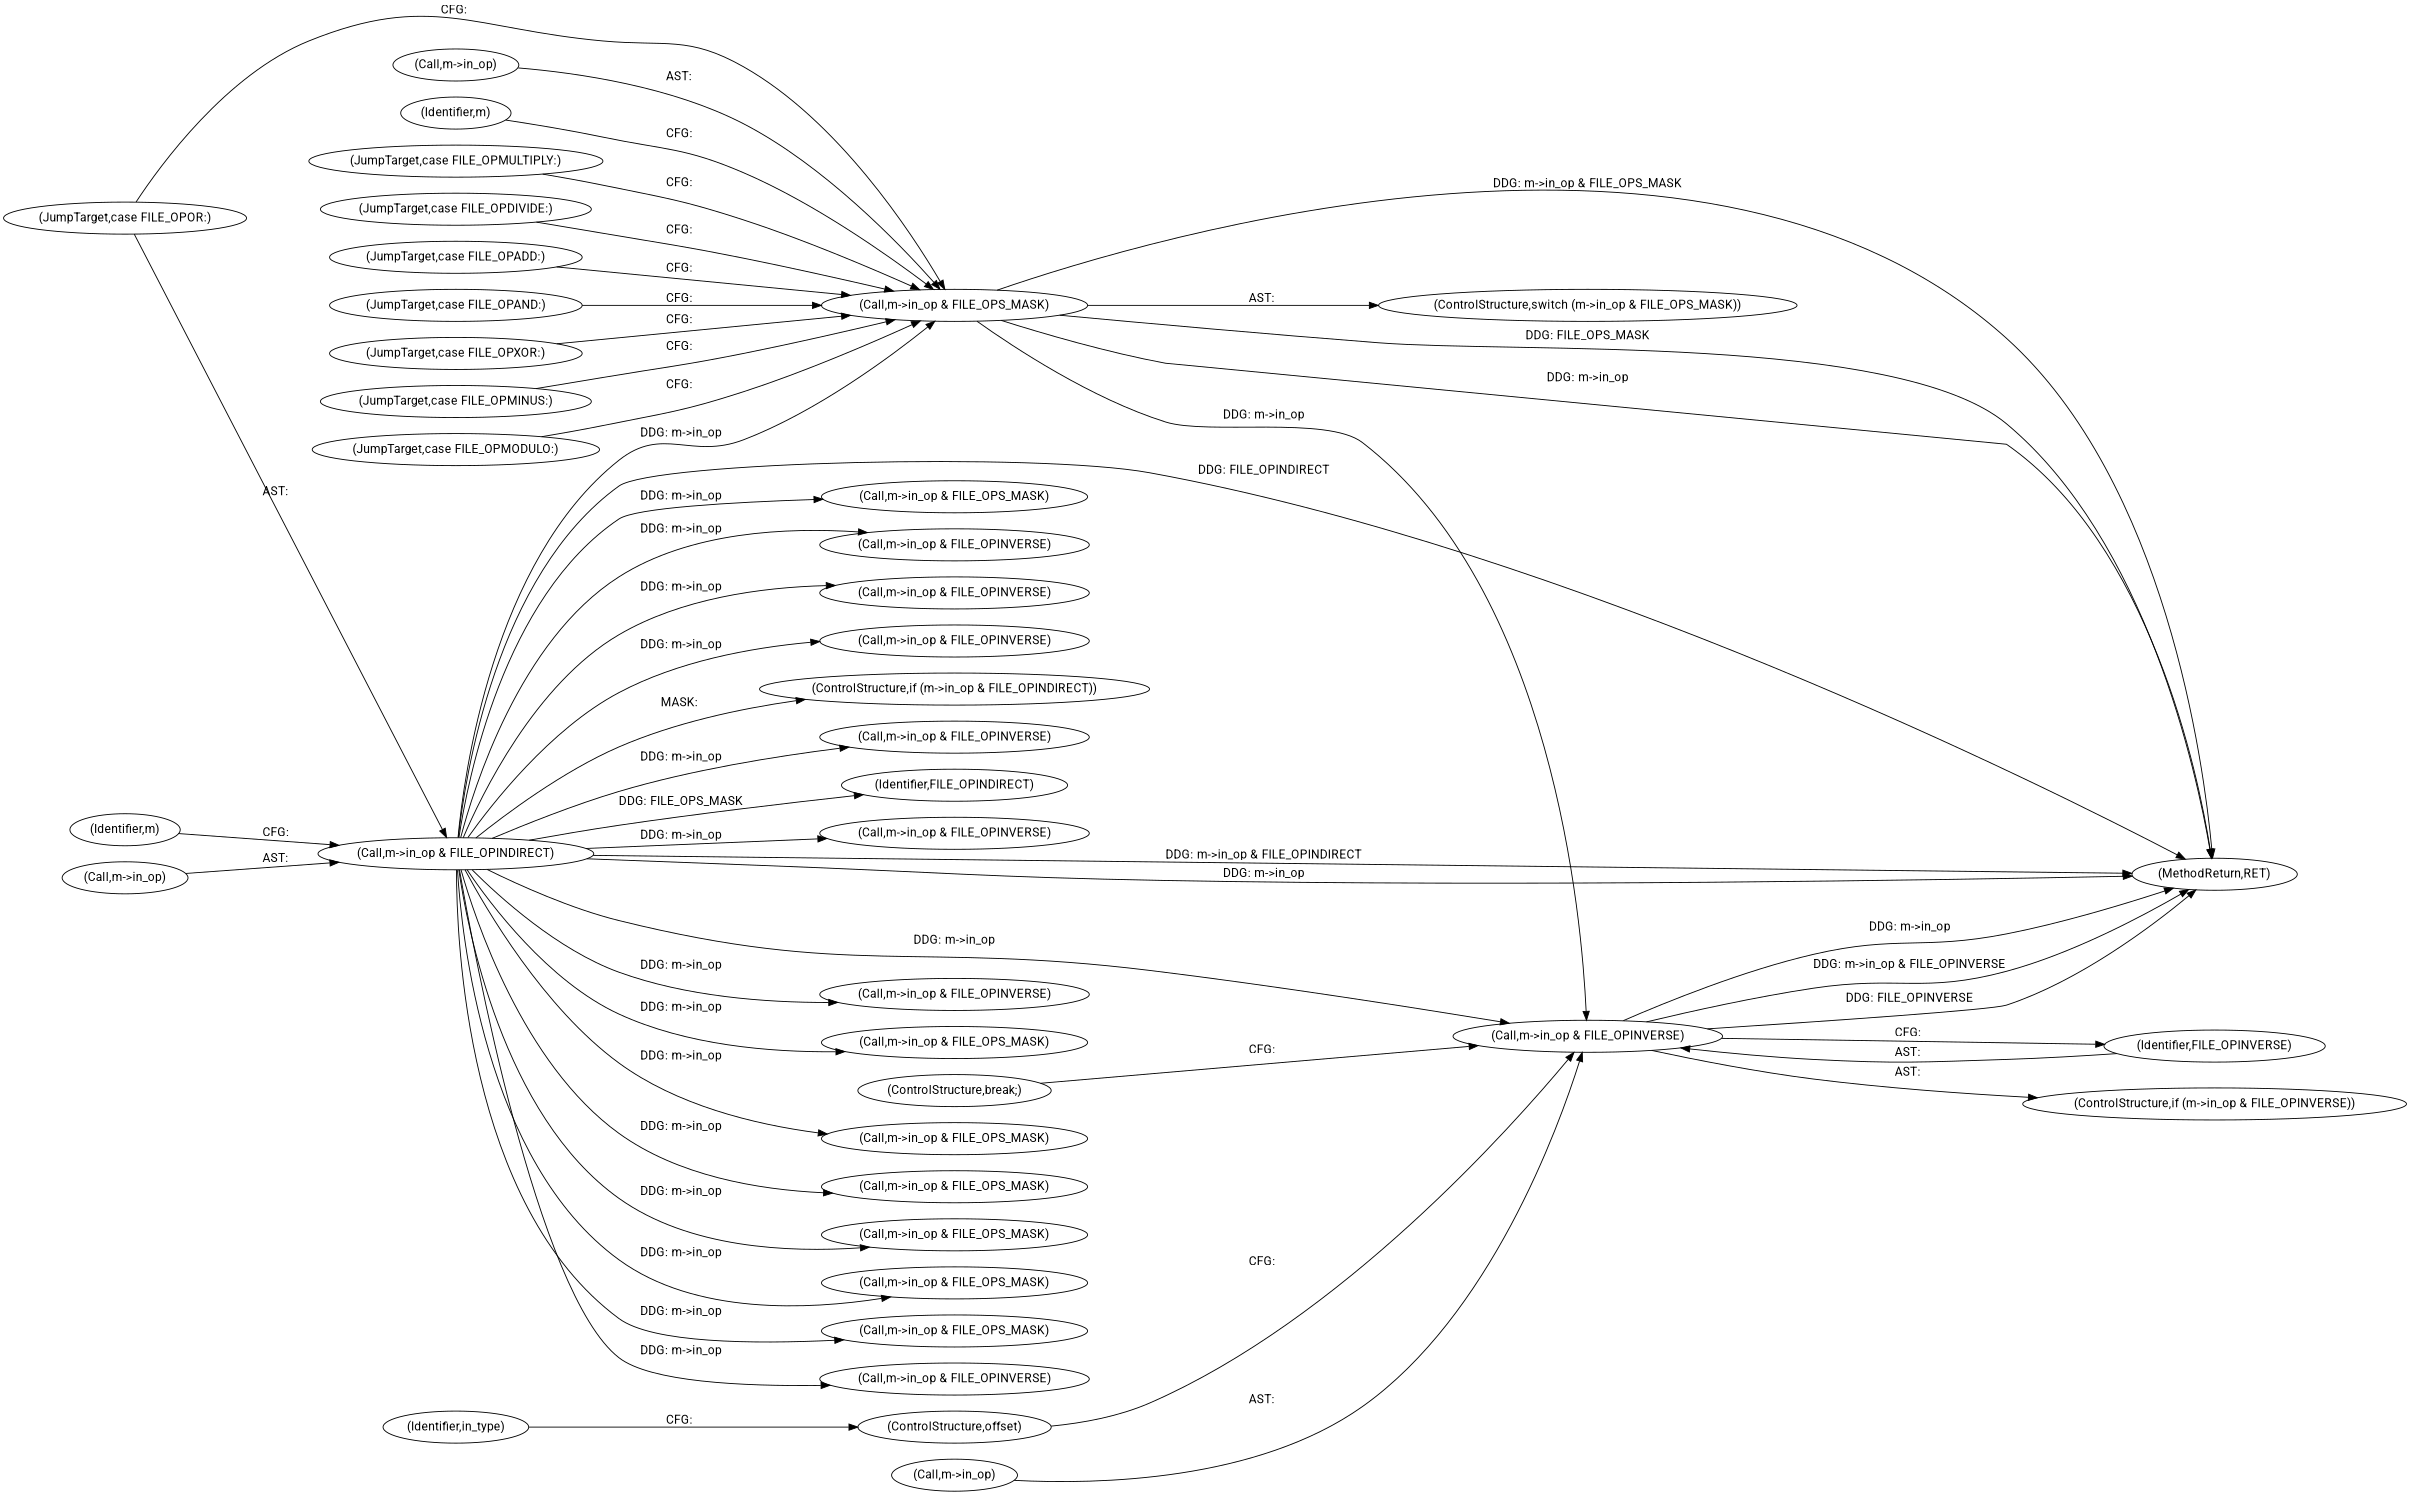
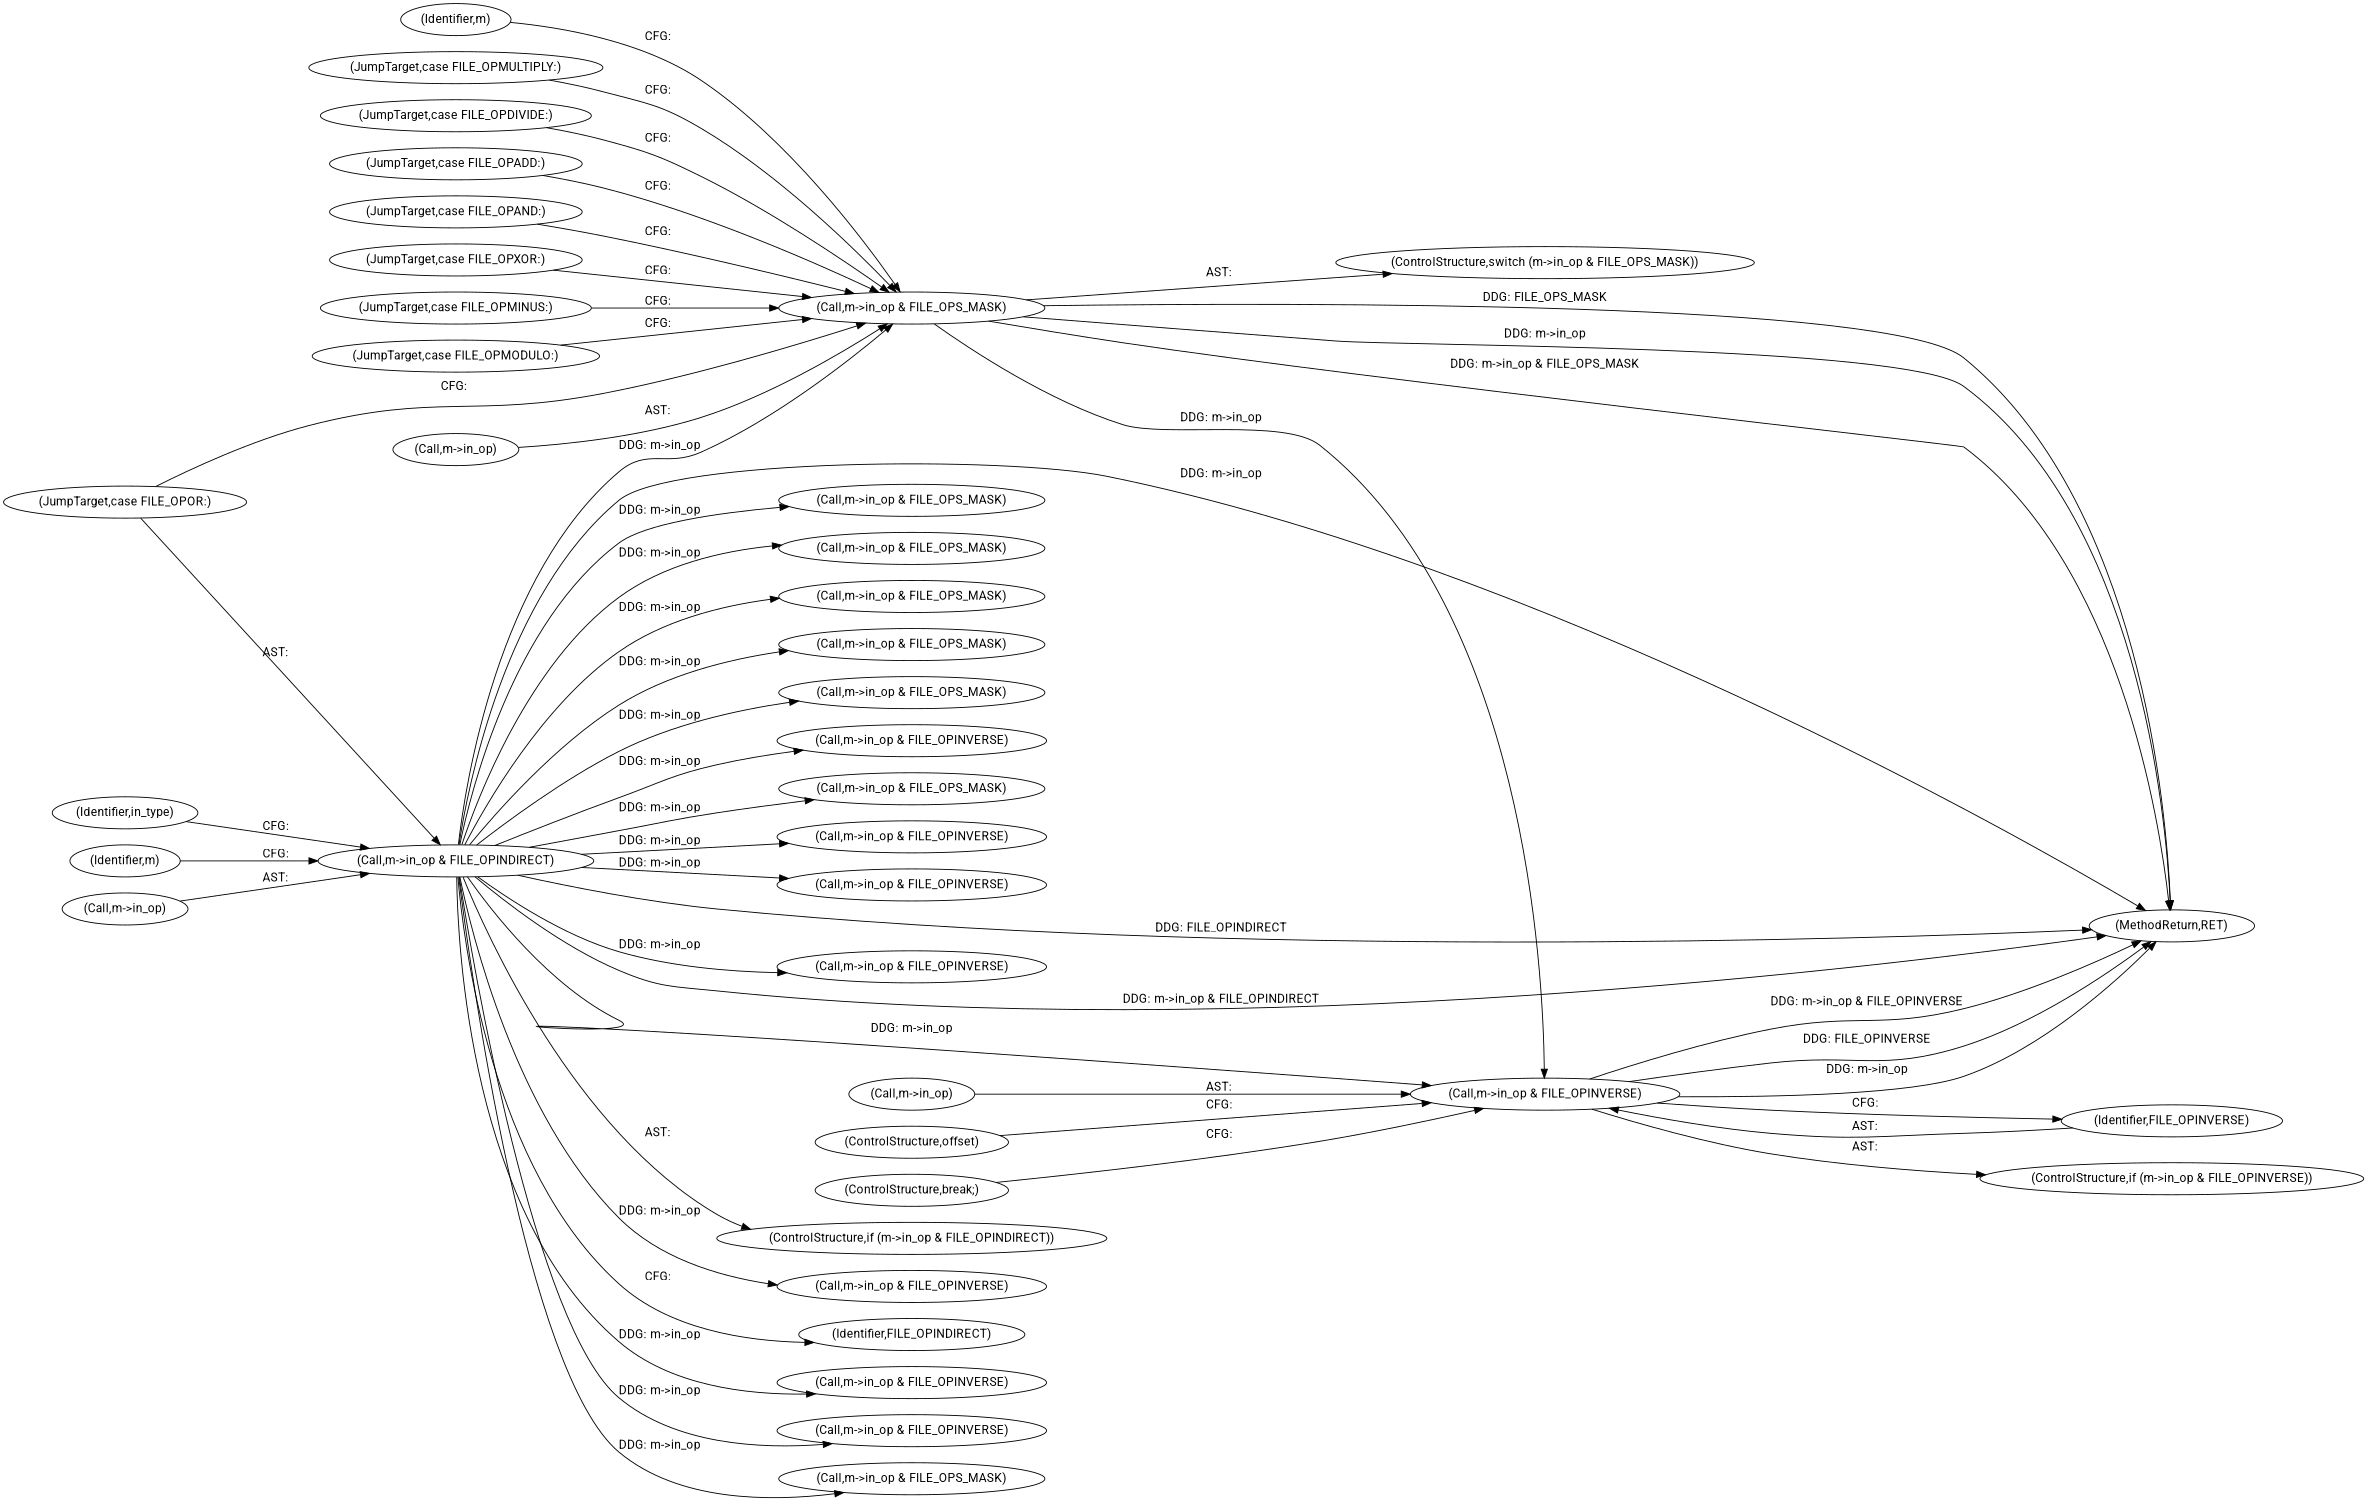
edge "(Call,m->in_op & FILE_OPINDIRECT)" -> "(ControlStructure,if (m->in_op & FILE_OPINDIRECT))": label "MASK: " -> "AST: "
edge "(Call,m->in_op & FILE_OPINDIRECT)" -> "(Identifier,FILE_OPINDIRECT)": label "DDG: FILE_OPS_MASK" -> "CFG: "
edge "(Identifier,in_type)" -> "(ControlStructure,offset)": now "(Identifier,in_type)" -> "(Call,m->in_op & FILE_OPINDIRECT)"
